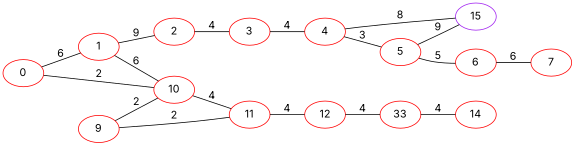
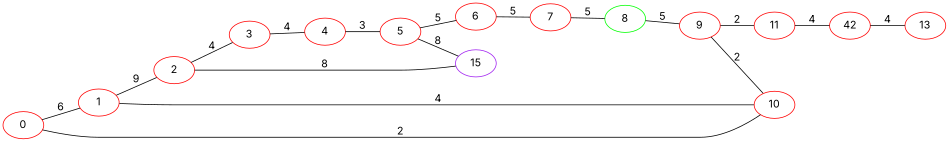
node "8": added
edge "15" -- "4": now "15" -- "2"
edge "15" -- "5": label "9" -> "8"
edge "6" -- "7": label "6" -> "5"
edge "1" -- "10": label "6" -> "4"
edge "10" -- "11": removed, label "4"
node "12": label "12" -> "42"
node "33": label "33" -> "13"
node "14": removed
